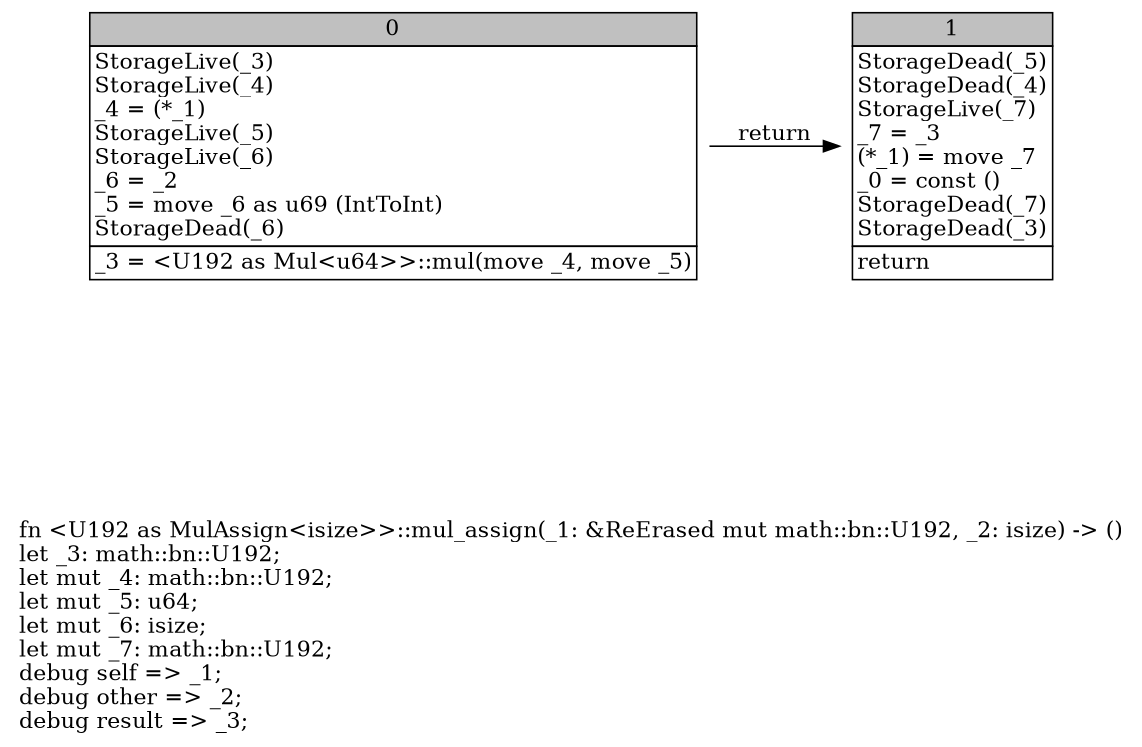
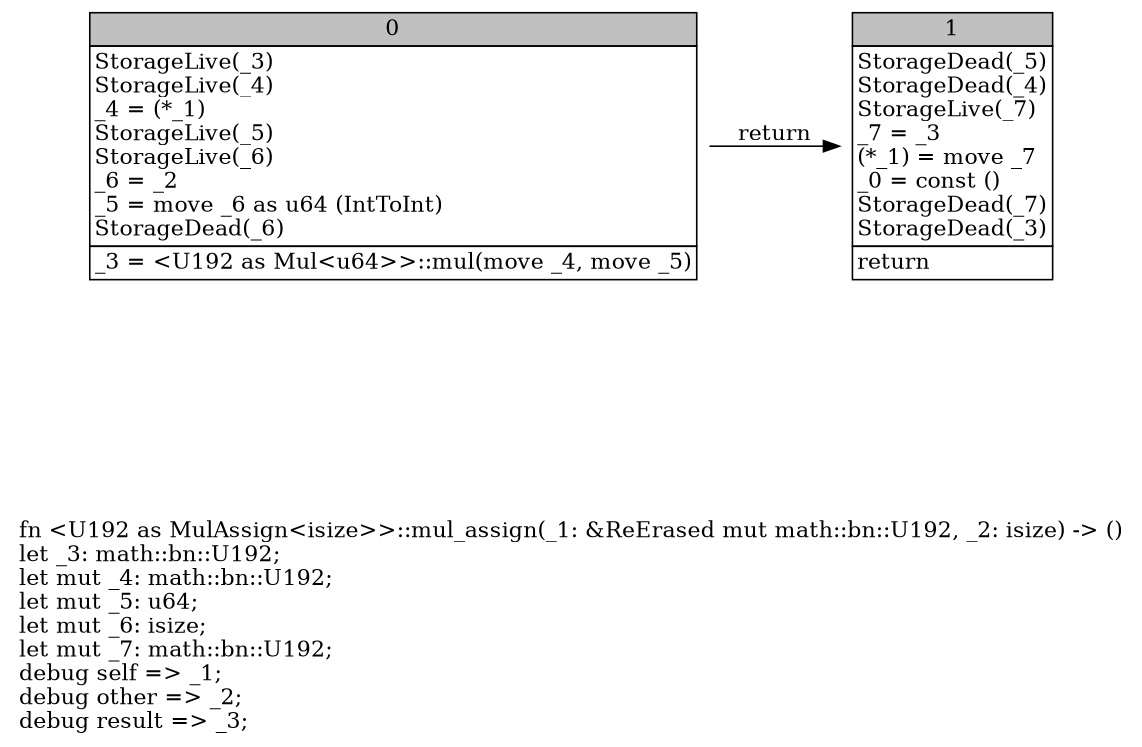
node "0": text "_5 = move _6 as u69 (IntToInt)" -> "_5 = move _6 as u64 (IntToInt)"
